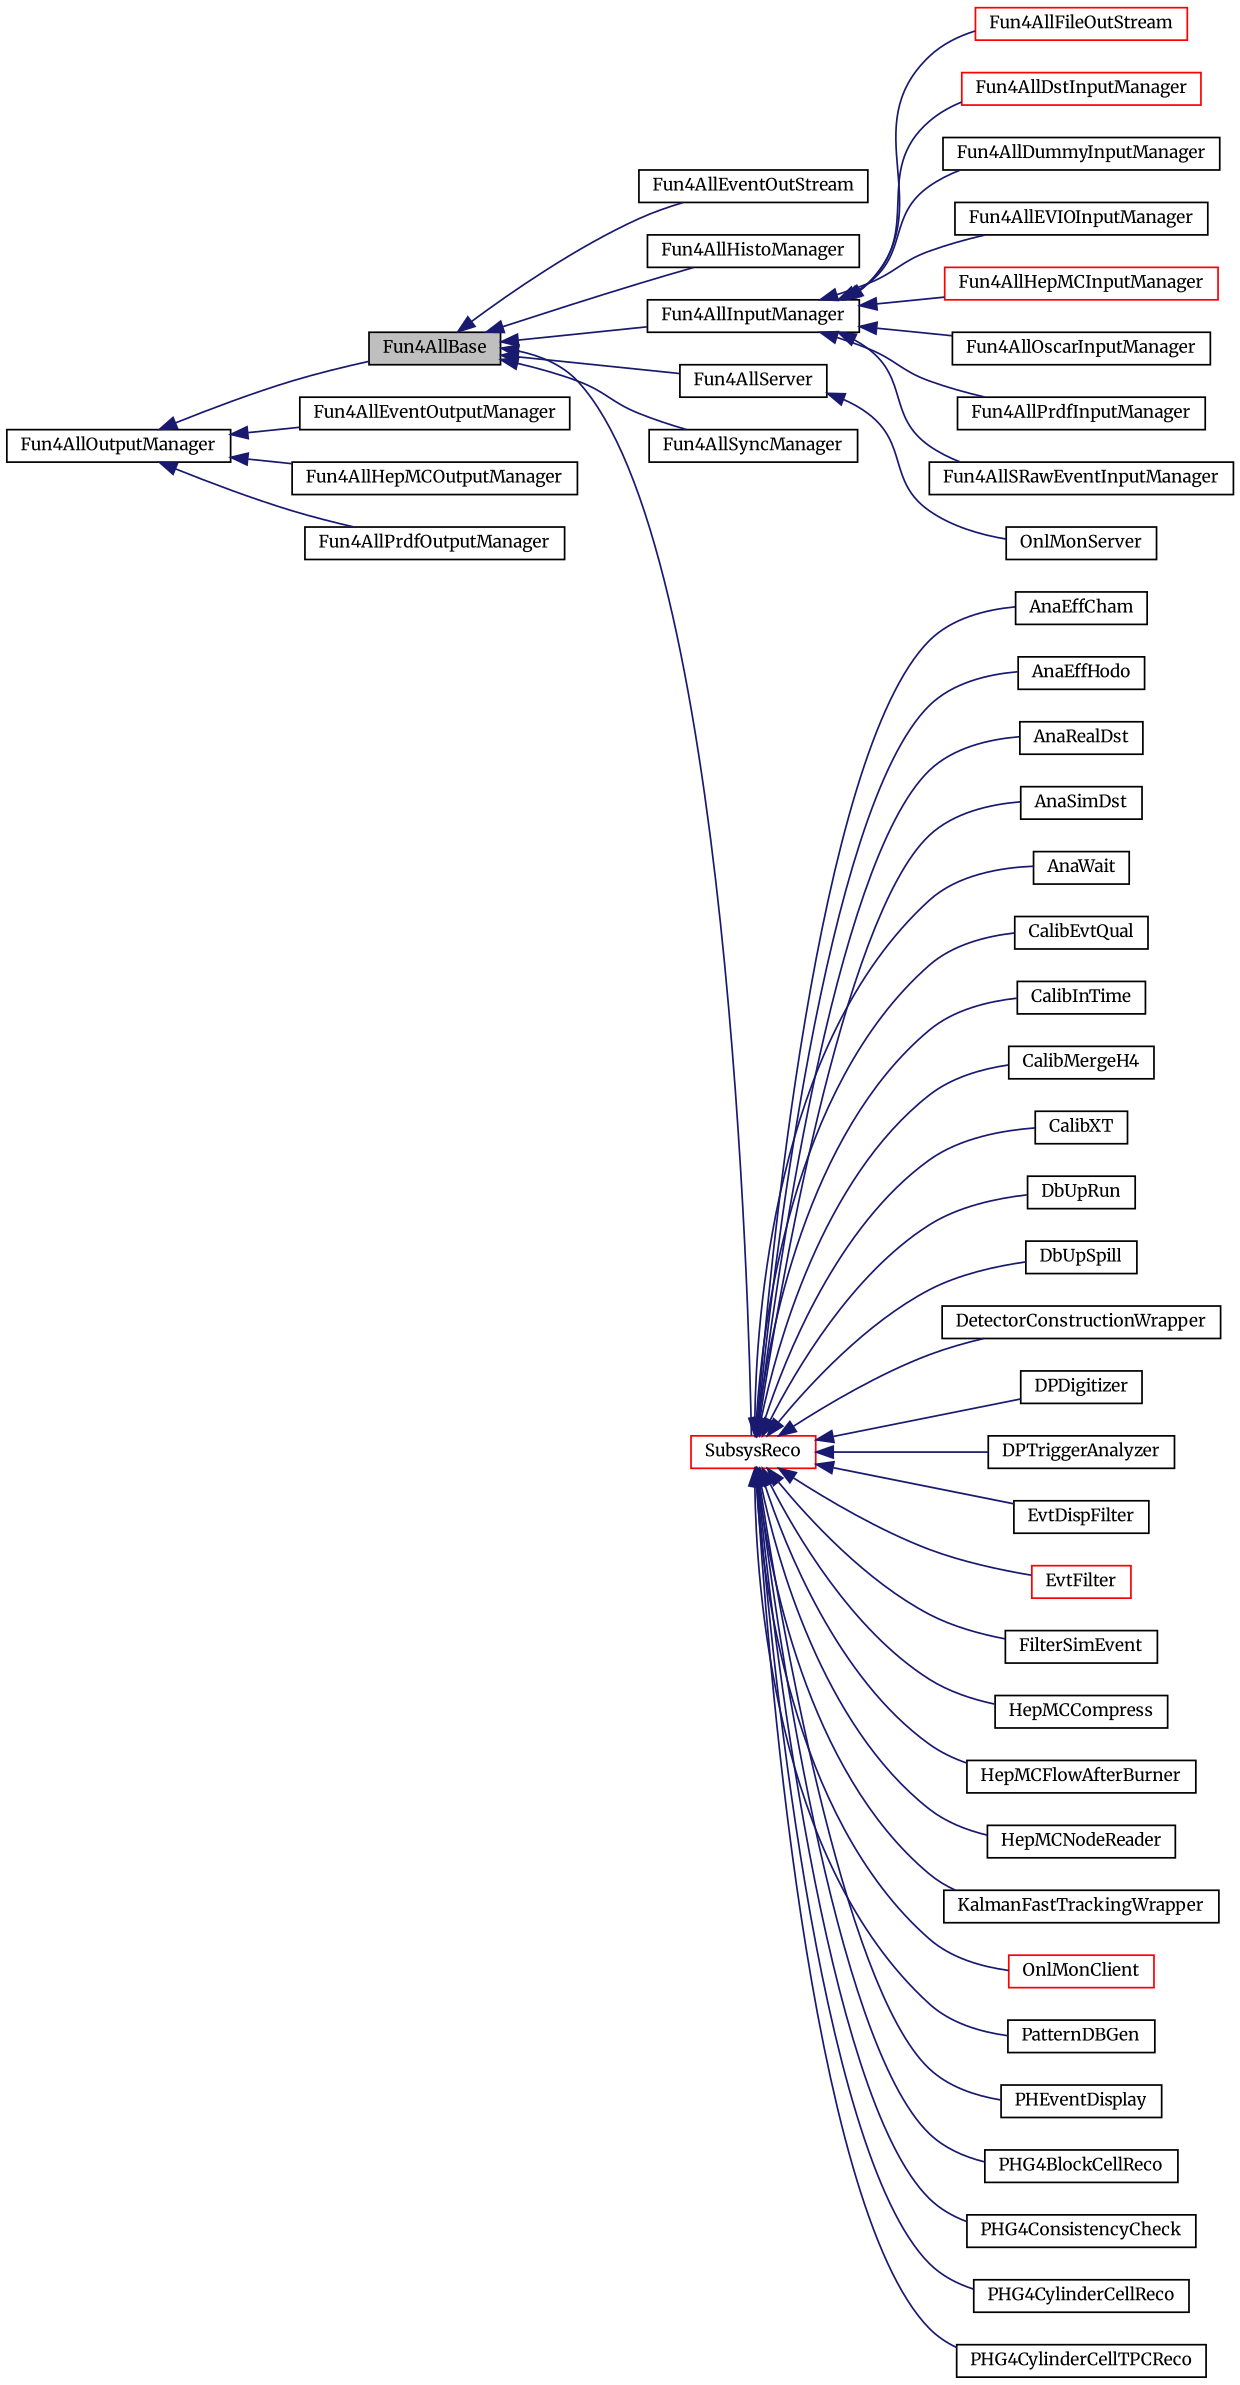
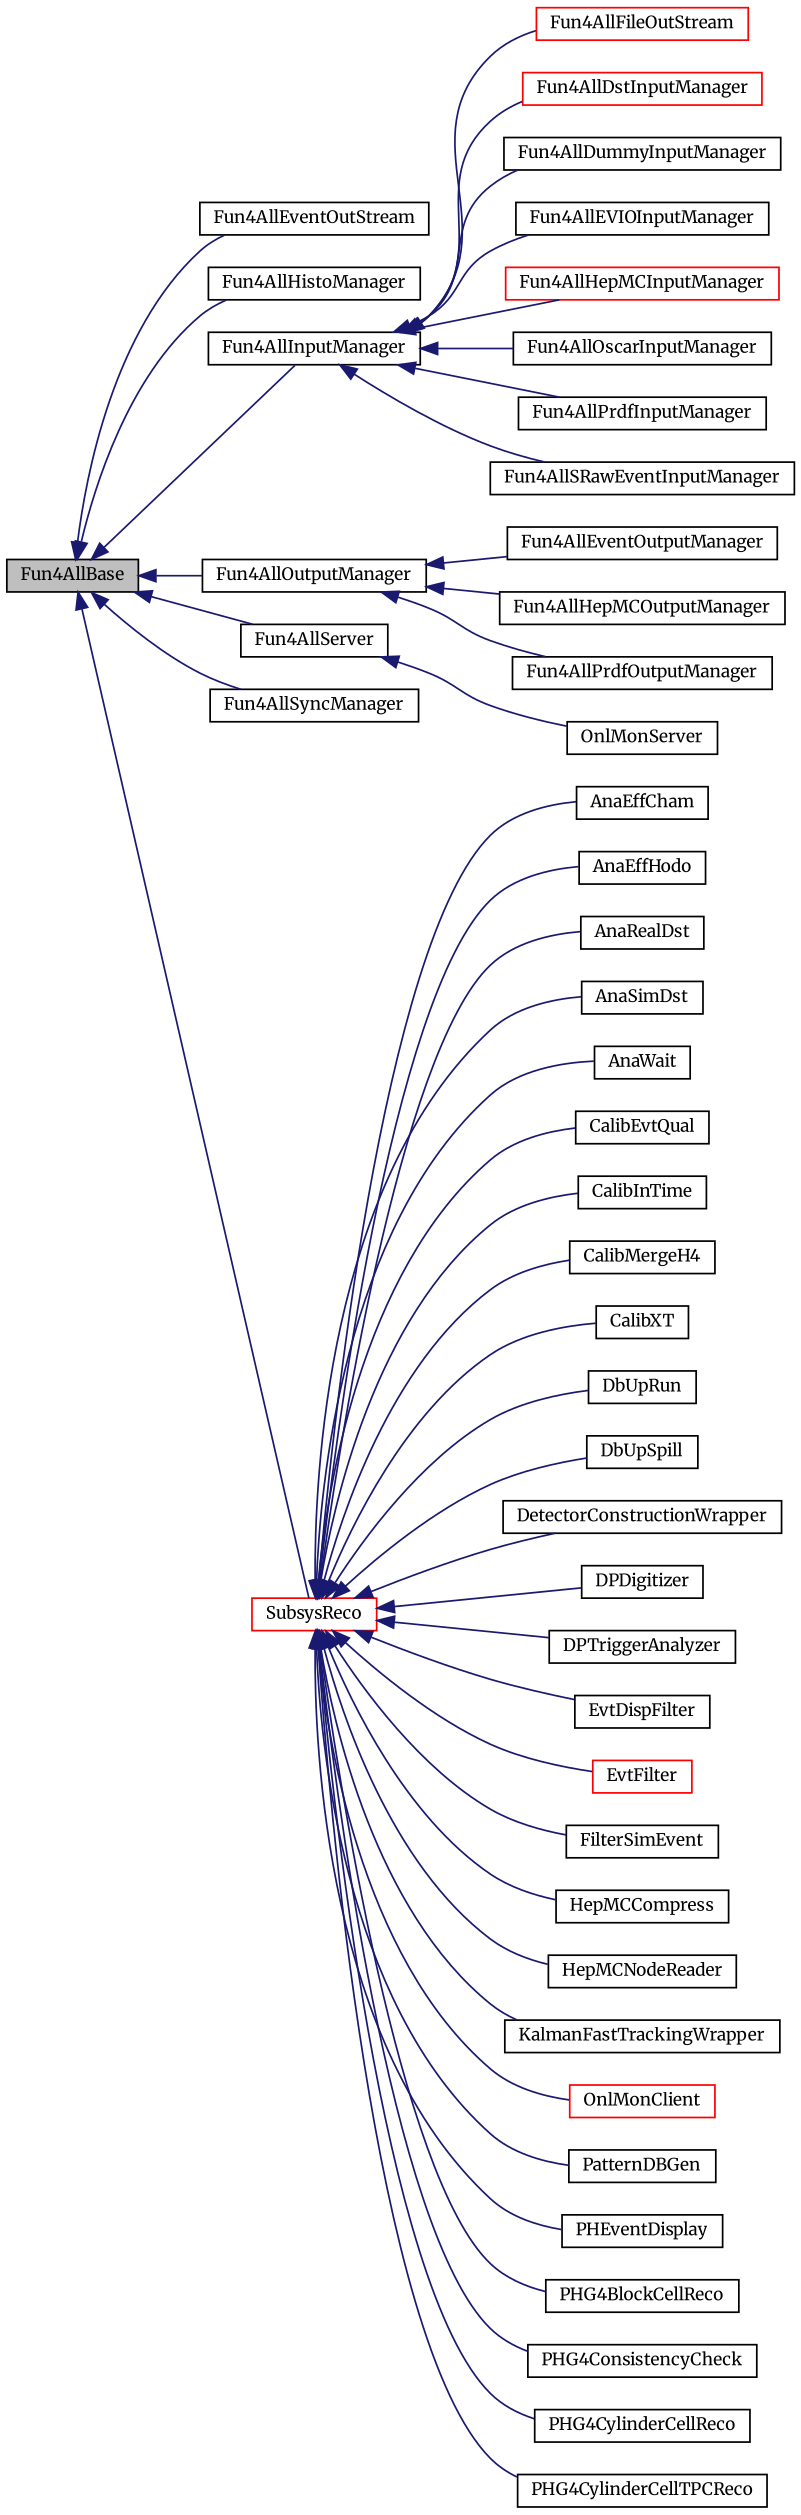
edge "Fun4AllBase" -> "Fun4AllOutputManager": reversed
node "HepMCFlowAfterBurner": removed
